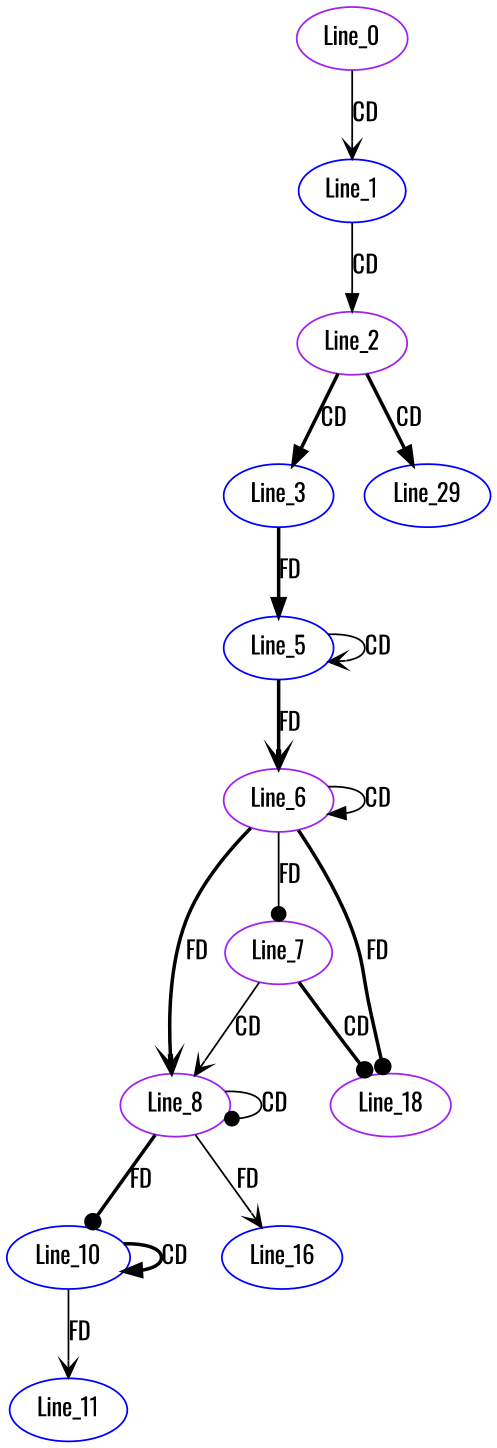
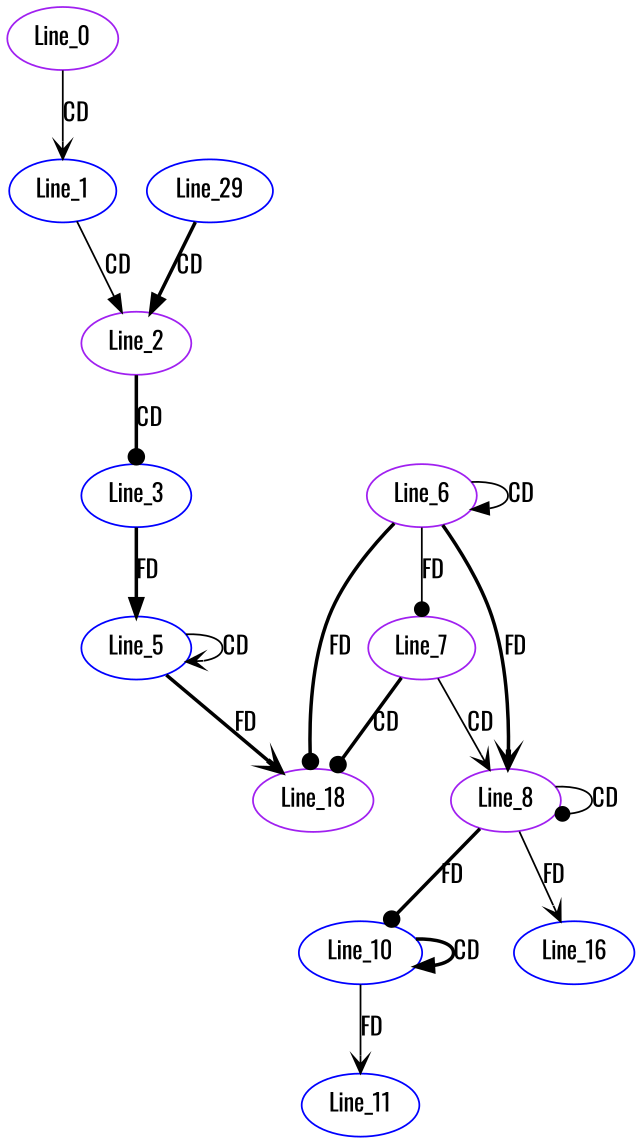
edge "Line_2" -> "Line_3": arrowhead normal -> dot
edge "Line_2" -> "Line_29": reversed
edge "Line_5" -> "Line_6": now "Line_5" -> "Line_18"
